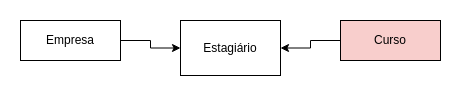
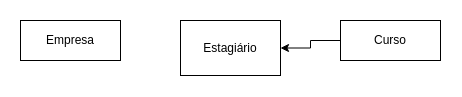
edge "Empresa" -> "Estagiário": removed
node "Curso": fillcolor #f8cecc -> #ffffff
